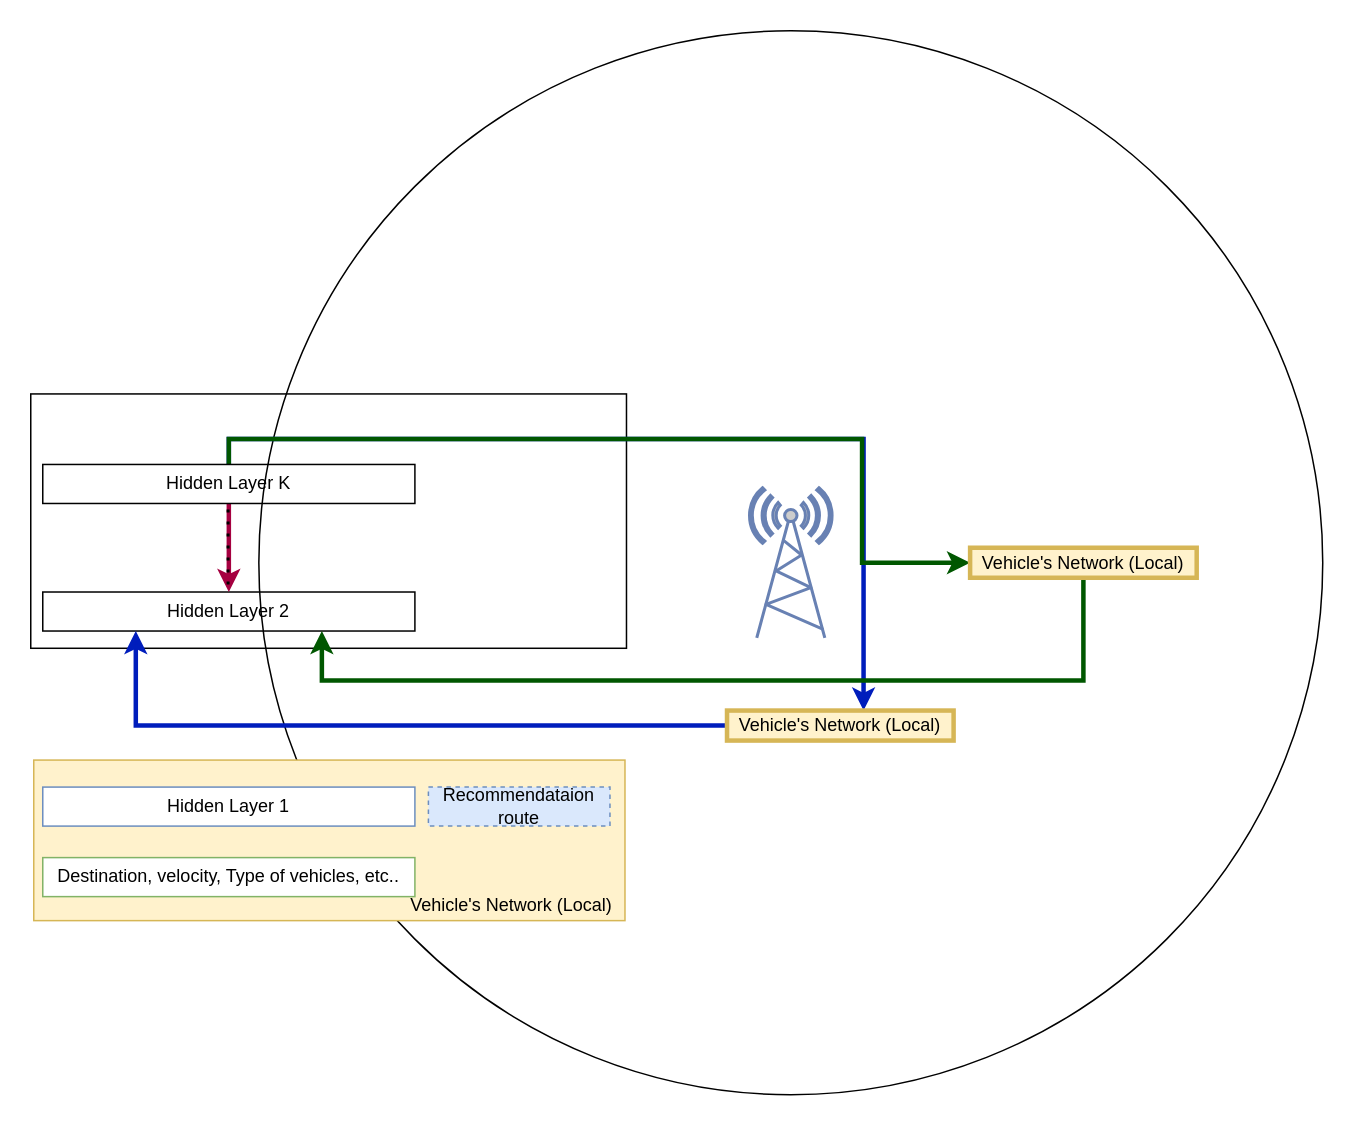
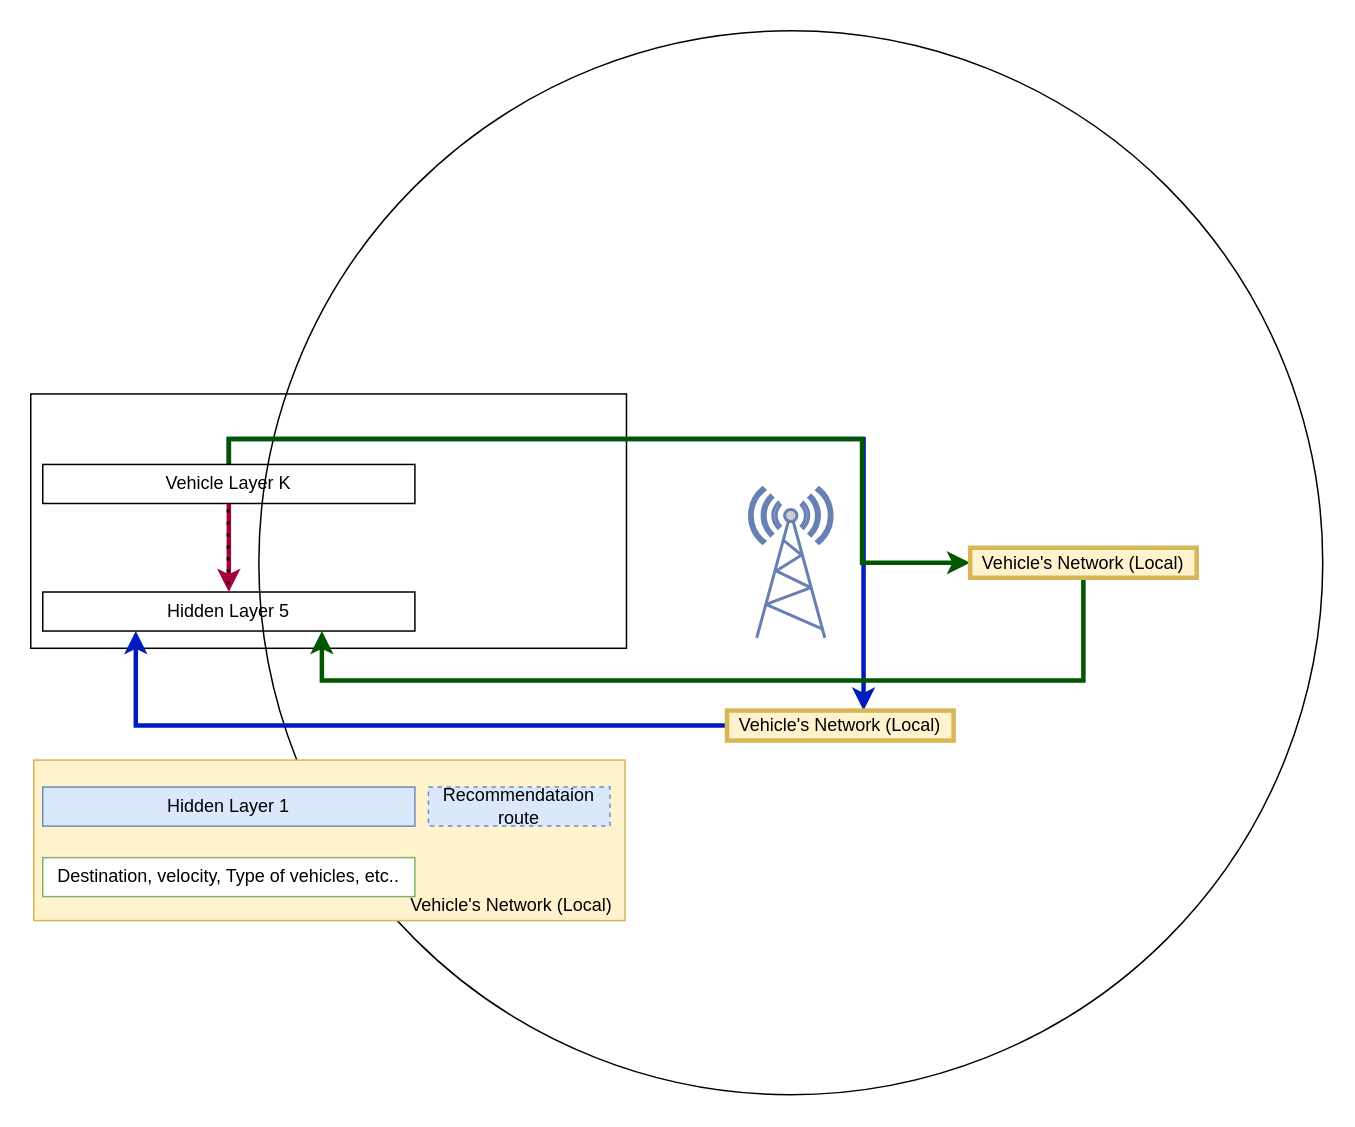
node "Hidden Layer K": label "Hidden Layer K" -> "Vehicle Layer K"
node "Hidden Layer 2": label "Hidden Layer 2" -> "Hidden Layer 5"
node "Hidden Layer 1": fillcolor #ffffff -> #dae8fc
